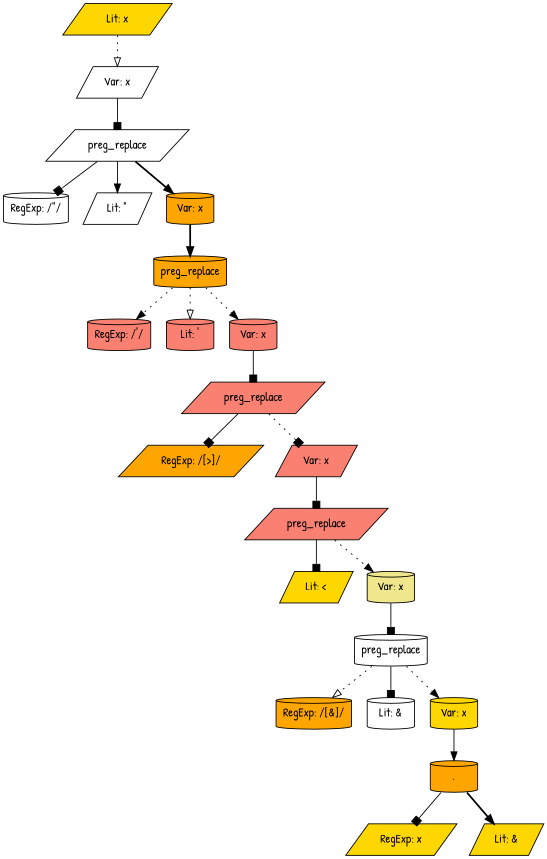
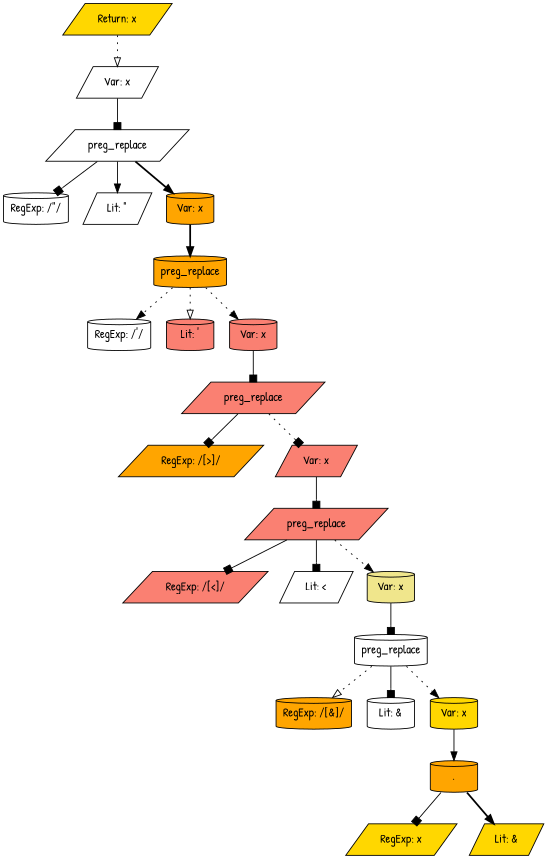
node "Lit: x": label "Lit: x" -> "Return: x"
node "RegExp: /'/": fillcolor salmon -> white
node "RegExp: /[<]/": added
node "Lit: <": fillcolor gold -> white
